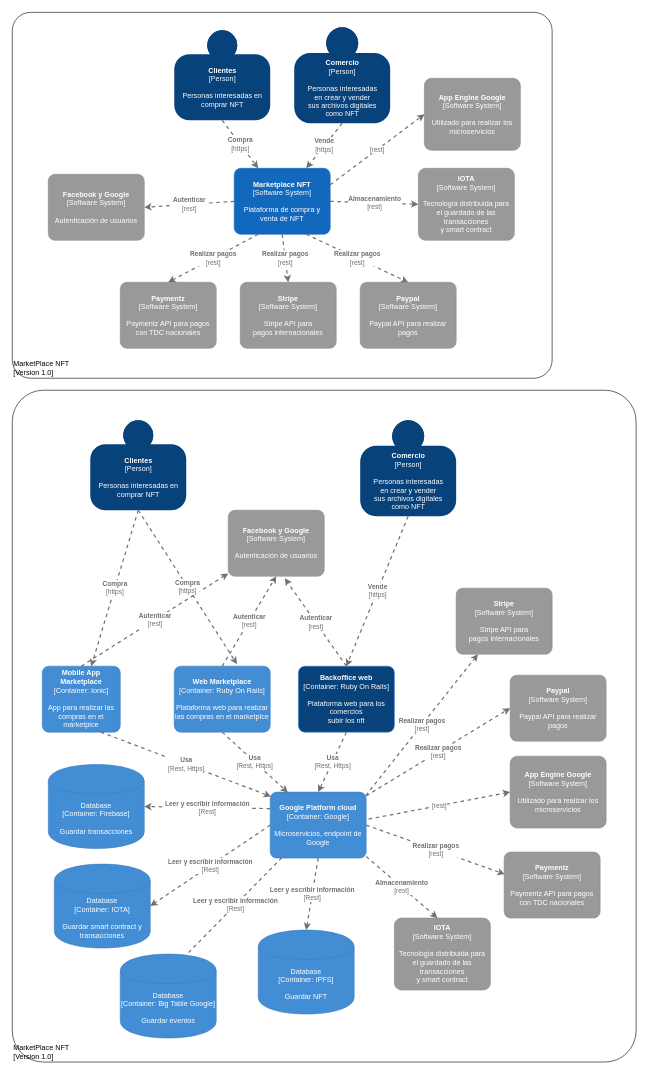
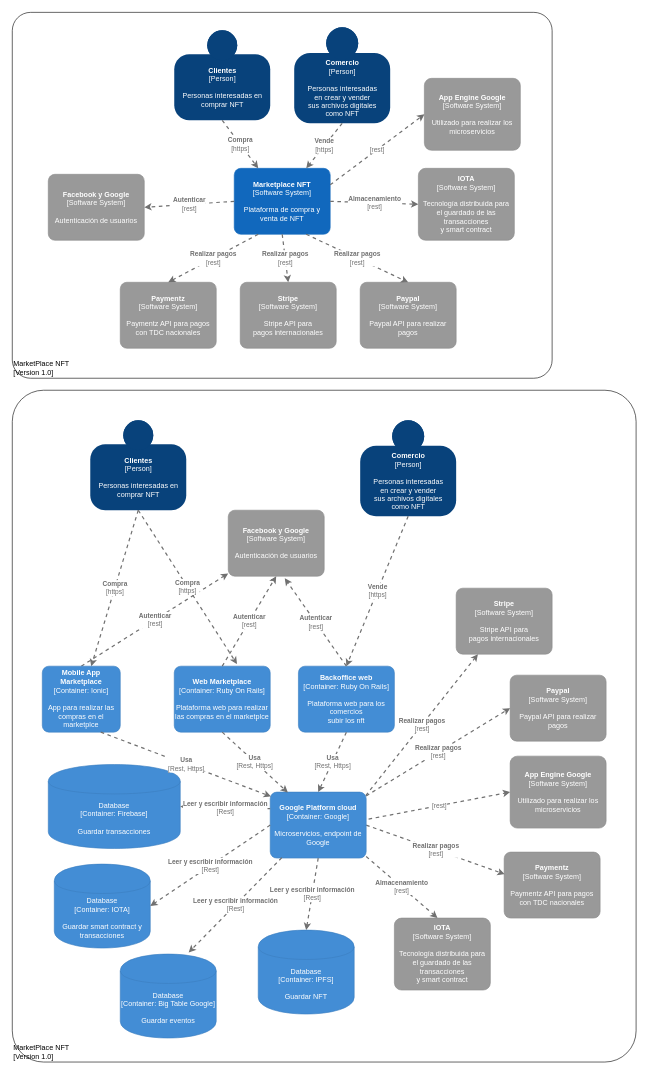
node "Backoffice web [Container: Ruby On Rails] Plataforma web para los comercios subir los nft": fillcolor #08427b -> #438dd5
node "Database [Container: Firebase] Guardar transacciones": size 96x84 -> 132x84
edge "Google Platform cloud [Container: Google] Microservicios, endpoint de Google" -- "Database [Container: Big Table Google] Guardar eventos": arrowhead none -> classic
